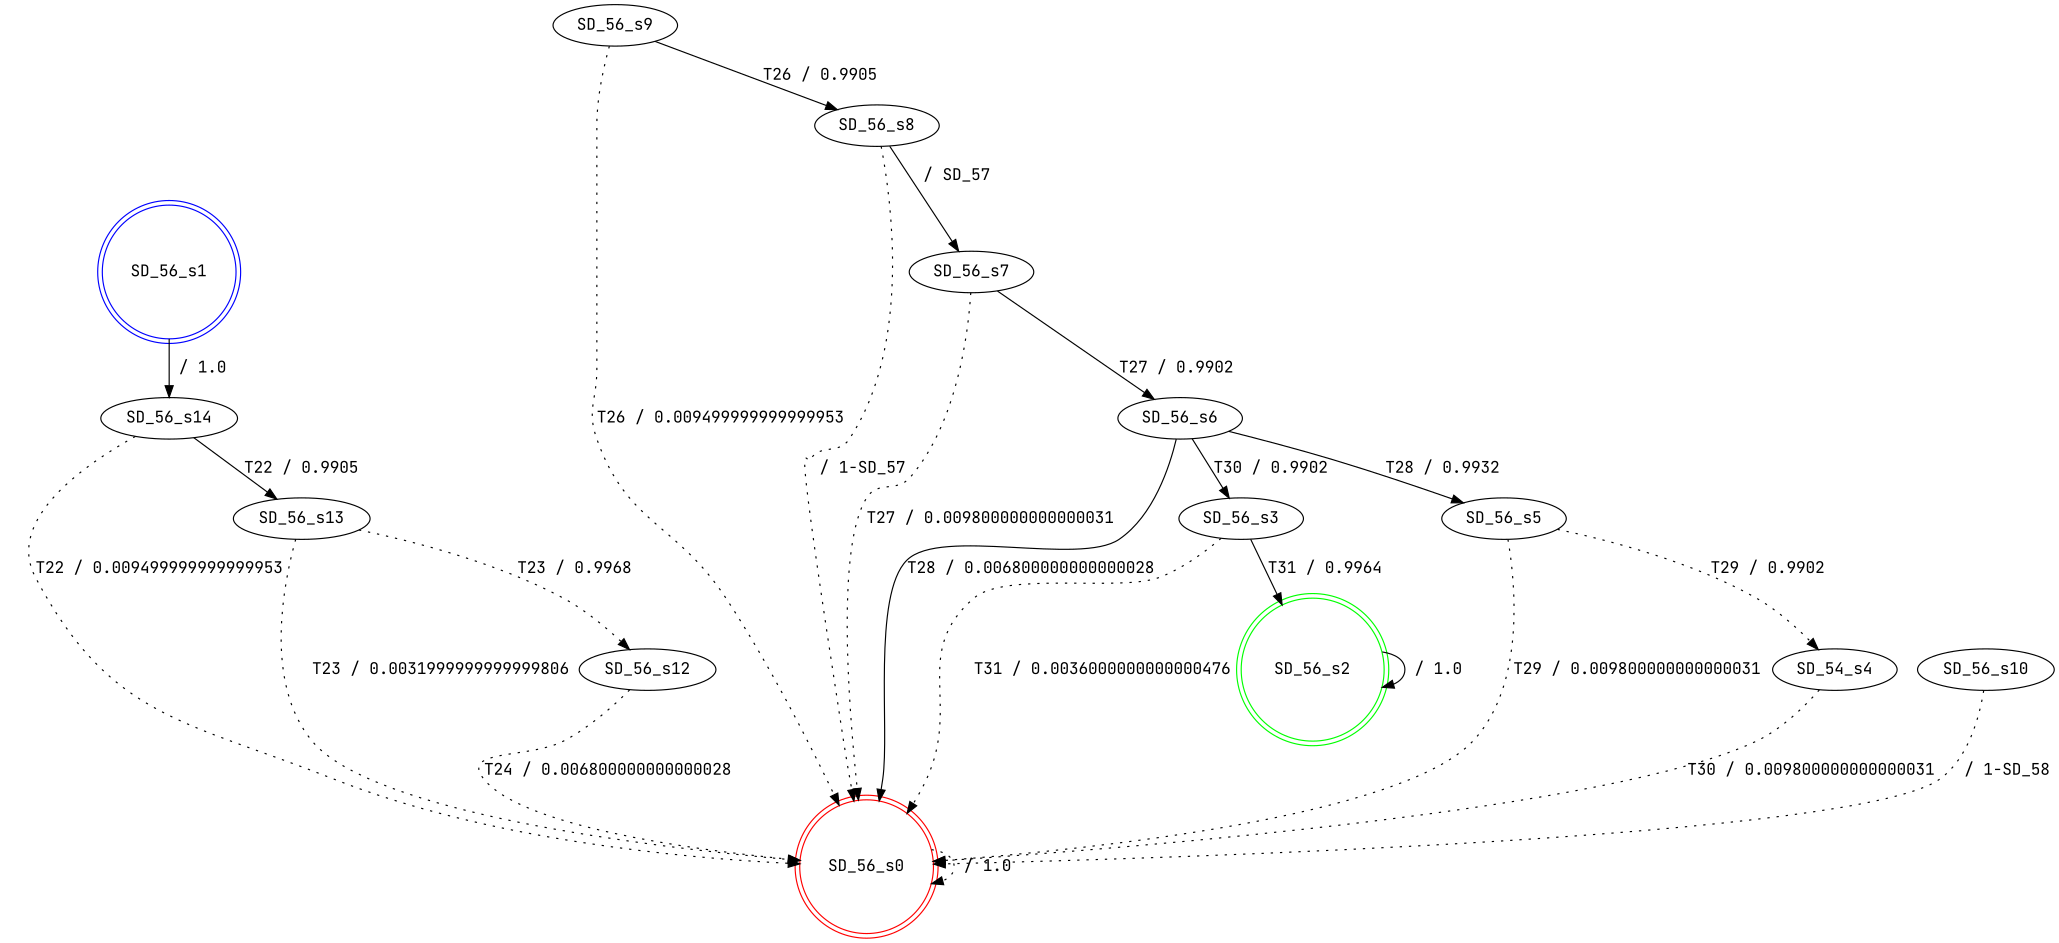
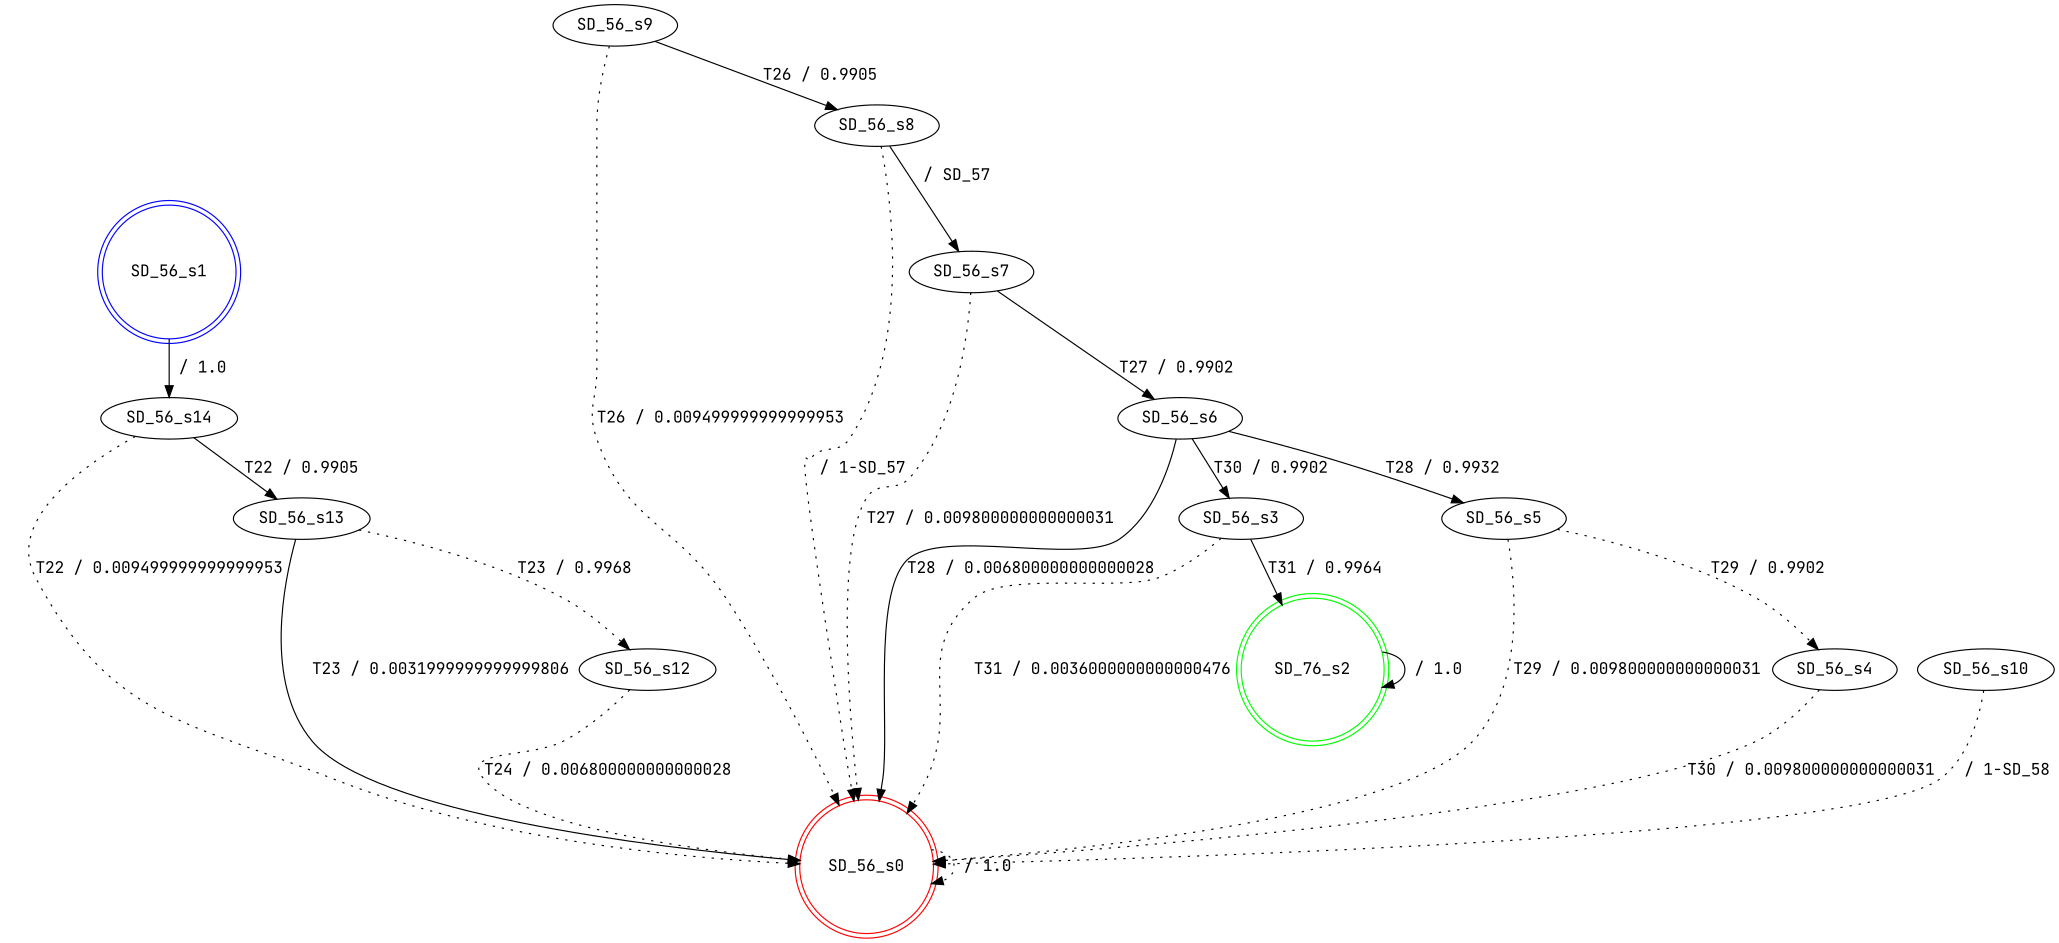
node "SD_56_s2": label "SD_56_s2" -> "SD_76_s2"
node "SD_54_s4": label "SD_54_s4" -> "SD_56_s4"
edge "SD_56_s13" -> "SD_56_s0": style dotted -> solid
